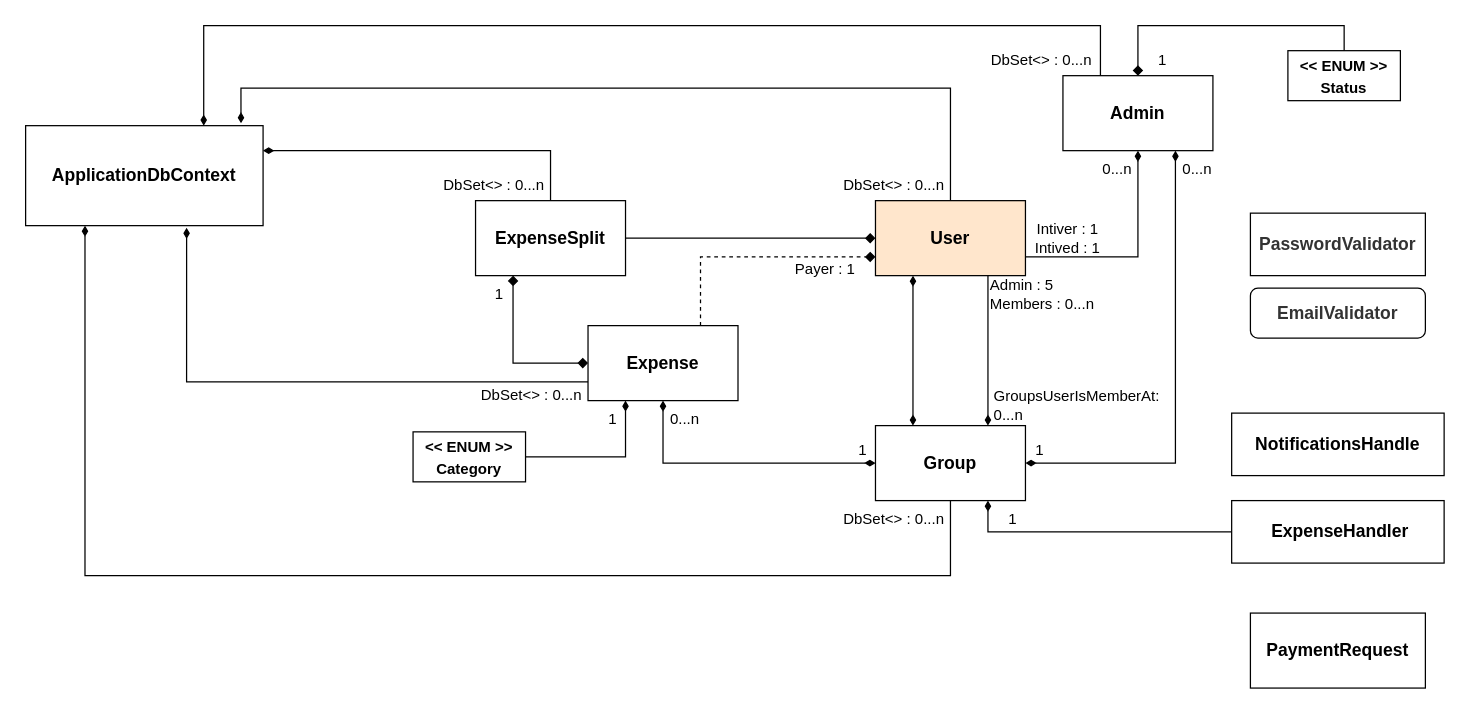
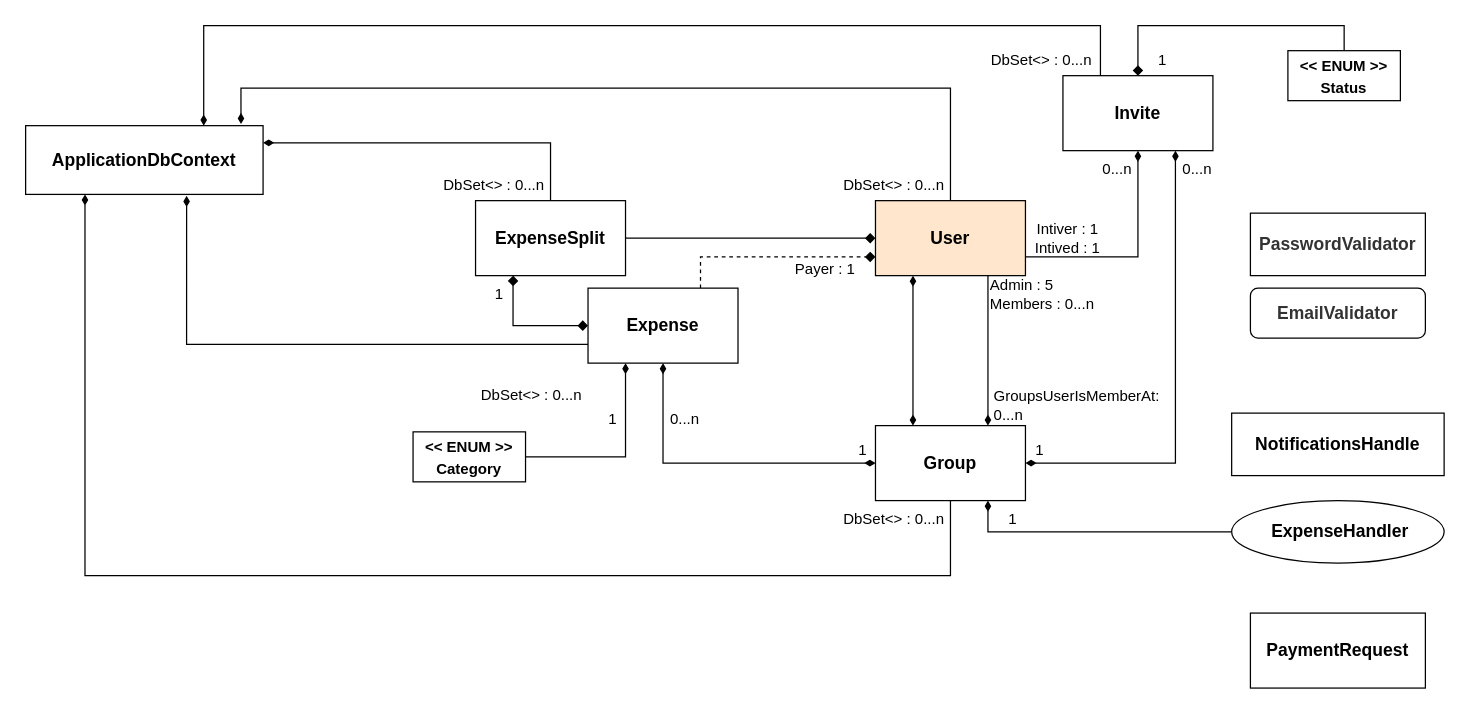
node "Admin": label "Admin" -> "Invite"
node "ApplicationDbContext": size 238x100 -> 238x69
node "Expense": moved (663, 363) -> (663, 326)
node "ExpenseHandler": shape rectangle -> ellipse
